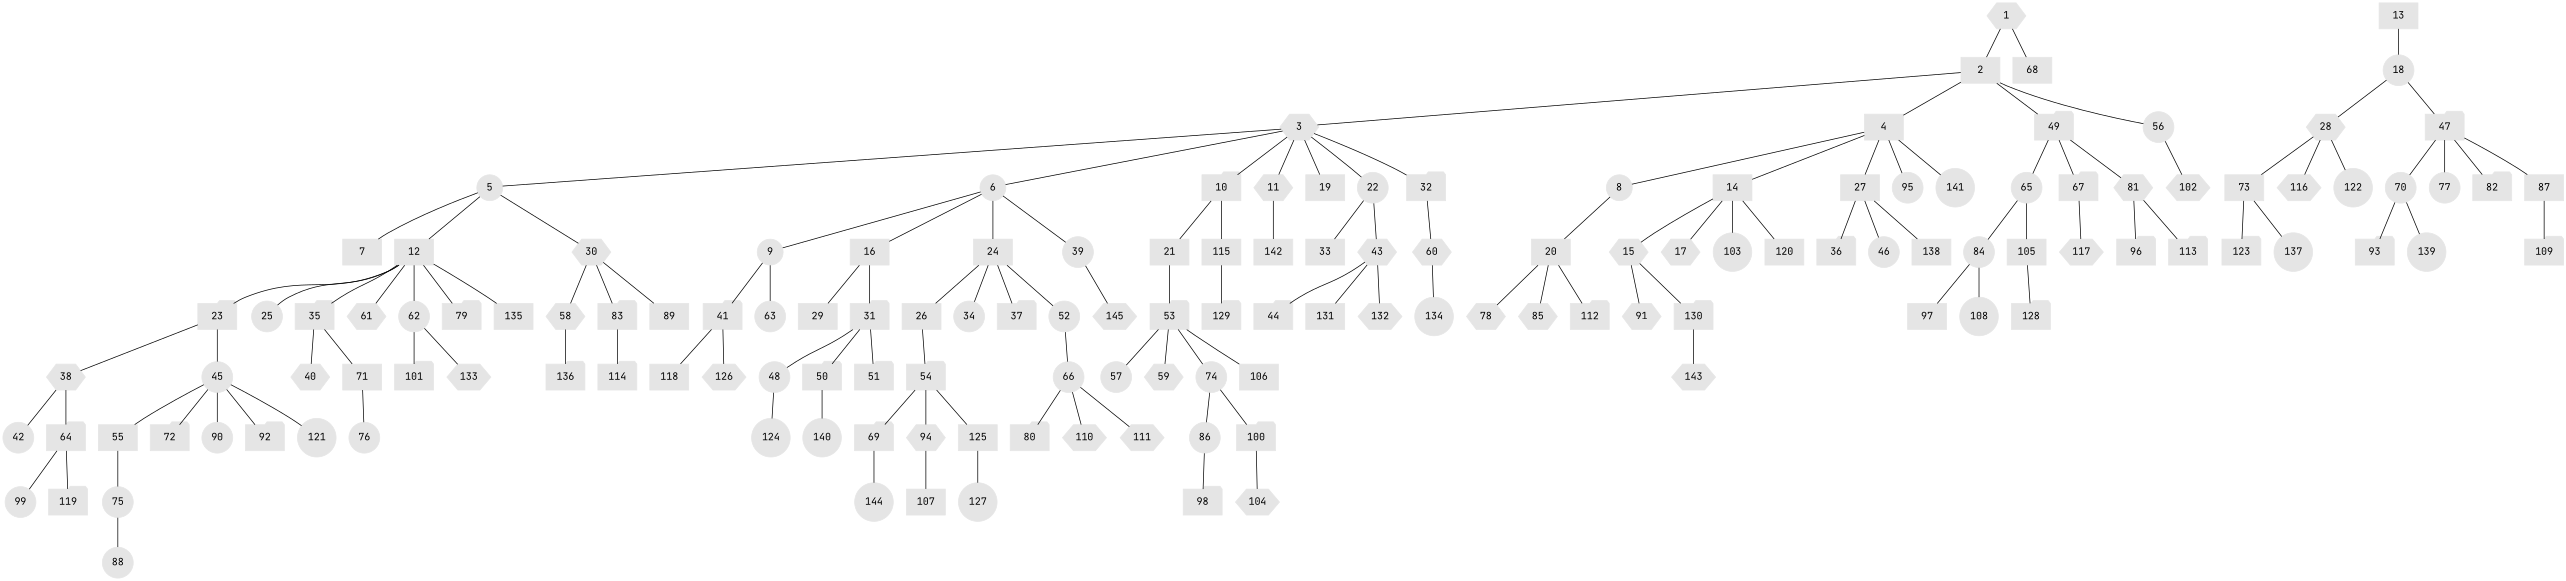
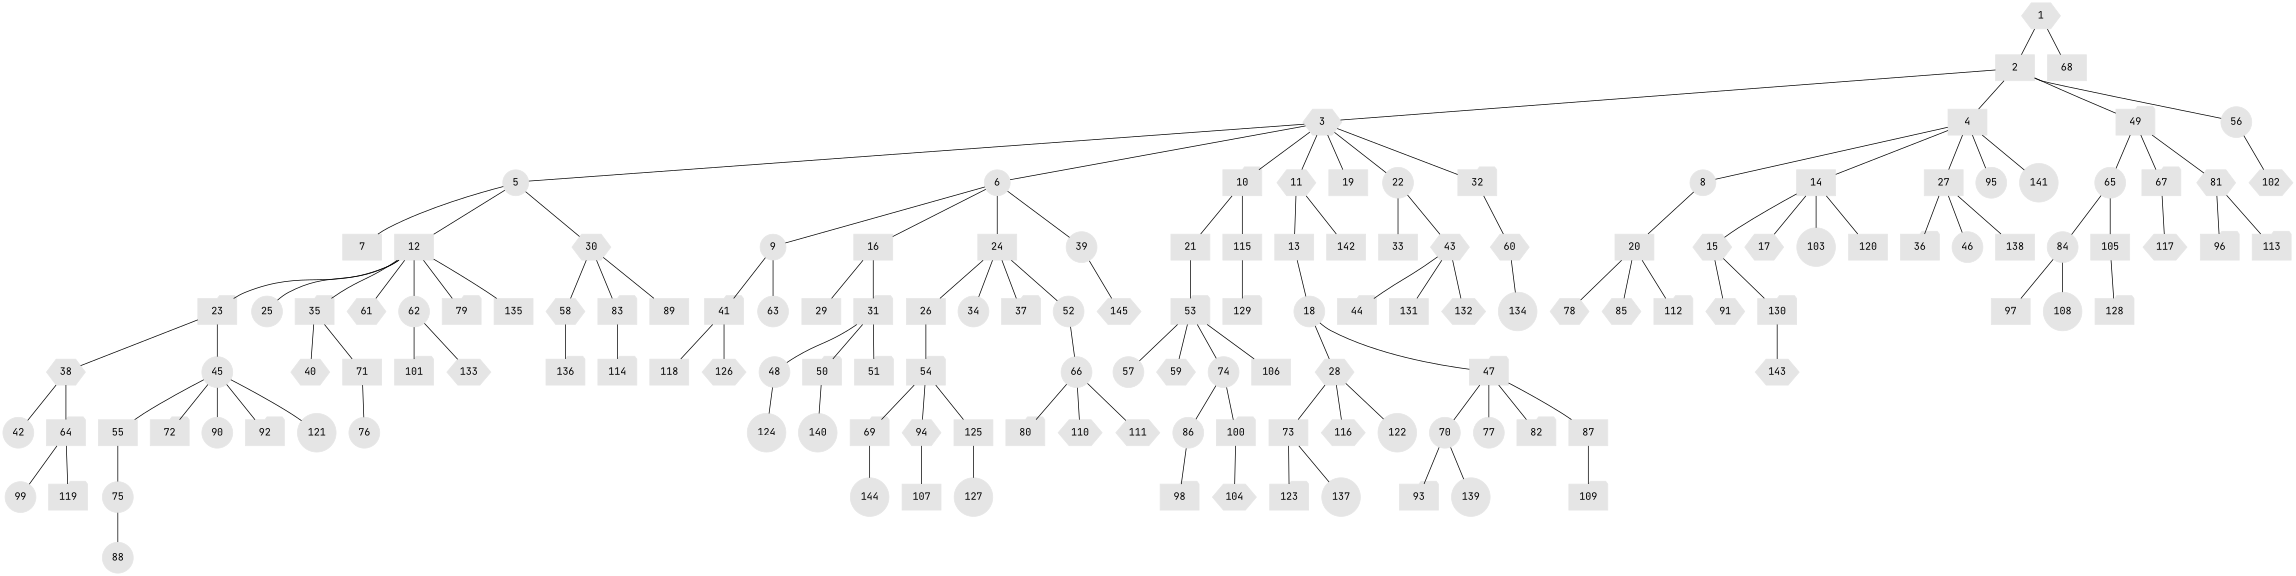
edge "11" -- "13": added
